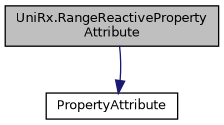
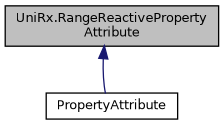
edge "UniRx.RangeReactiveProperty Attribute" -> "PropertyAttribute": reversed
